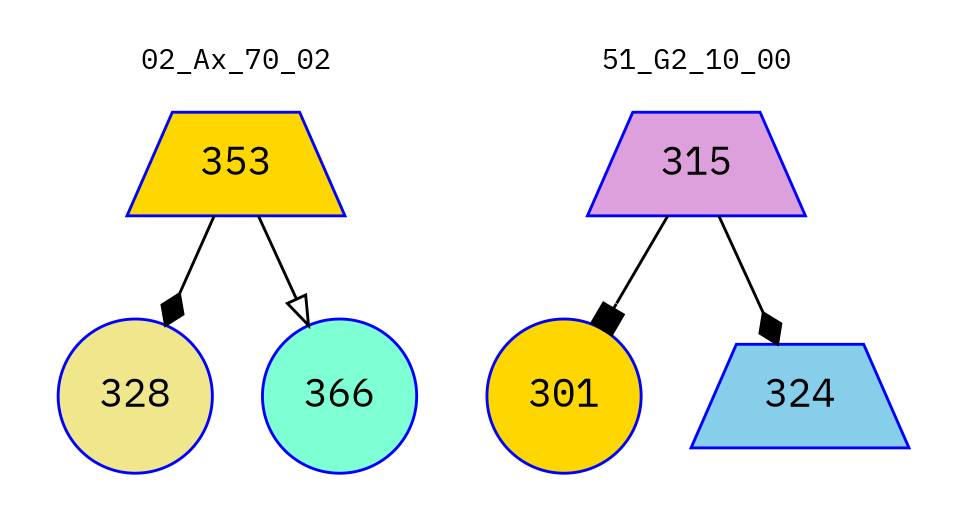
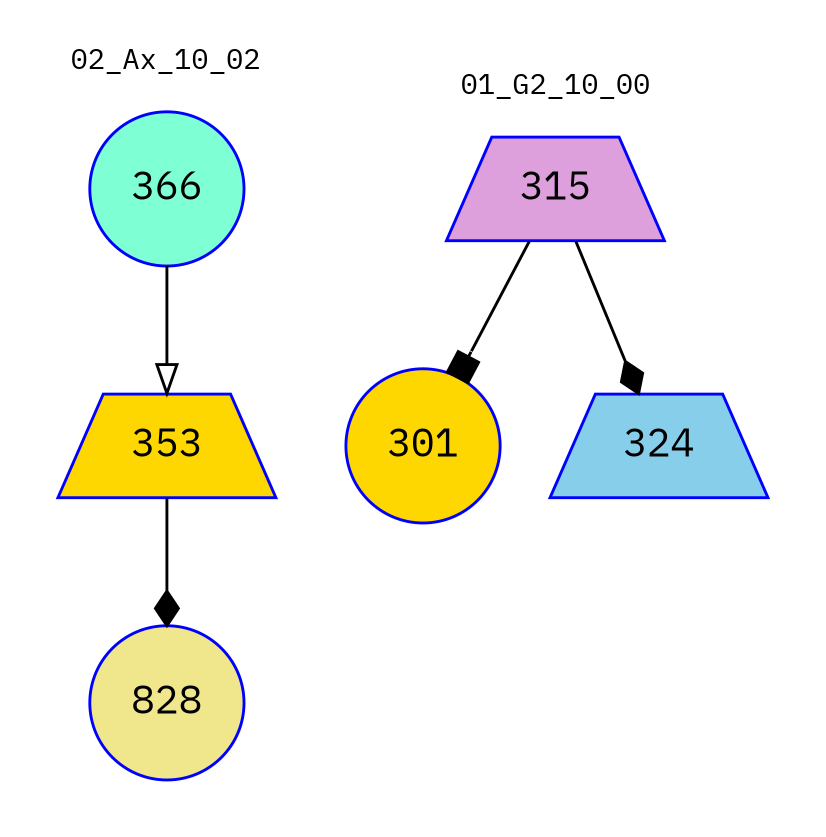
cluster "02_Ax_70_02": label "02_Ax_70_02" -> "02_Ax_10_02"
cluster "51_G2_10_00": label "51_G2_10_00" -> "01_G2_10_00"
edge "353" -> "366": reversed
node "328": label "328" -> "828"
